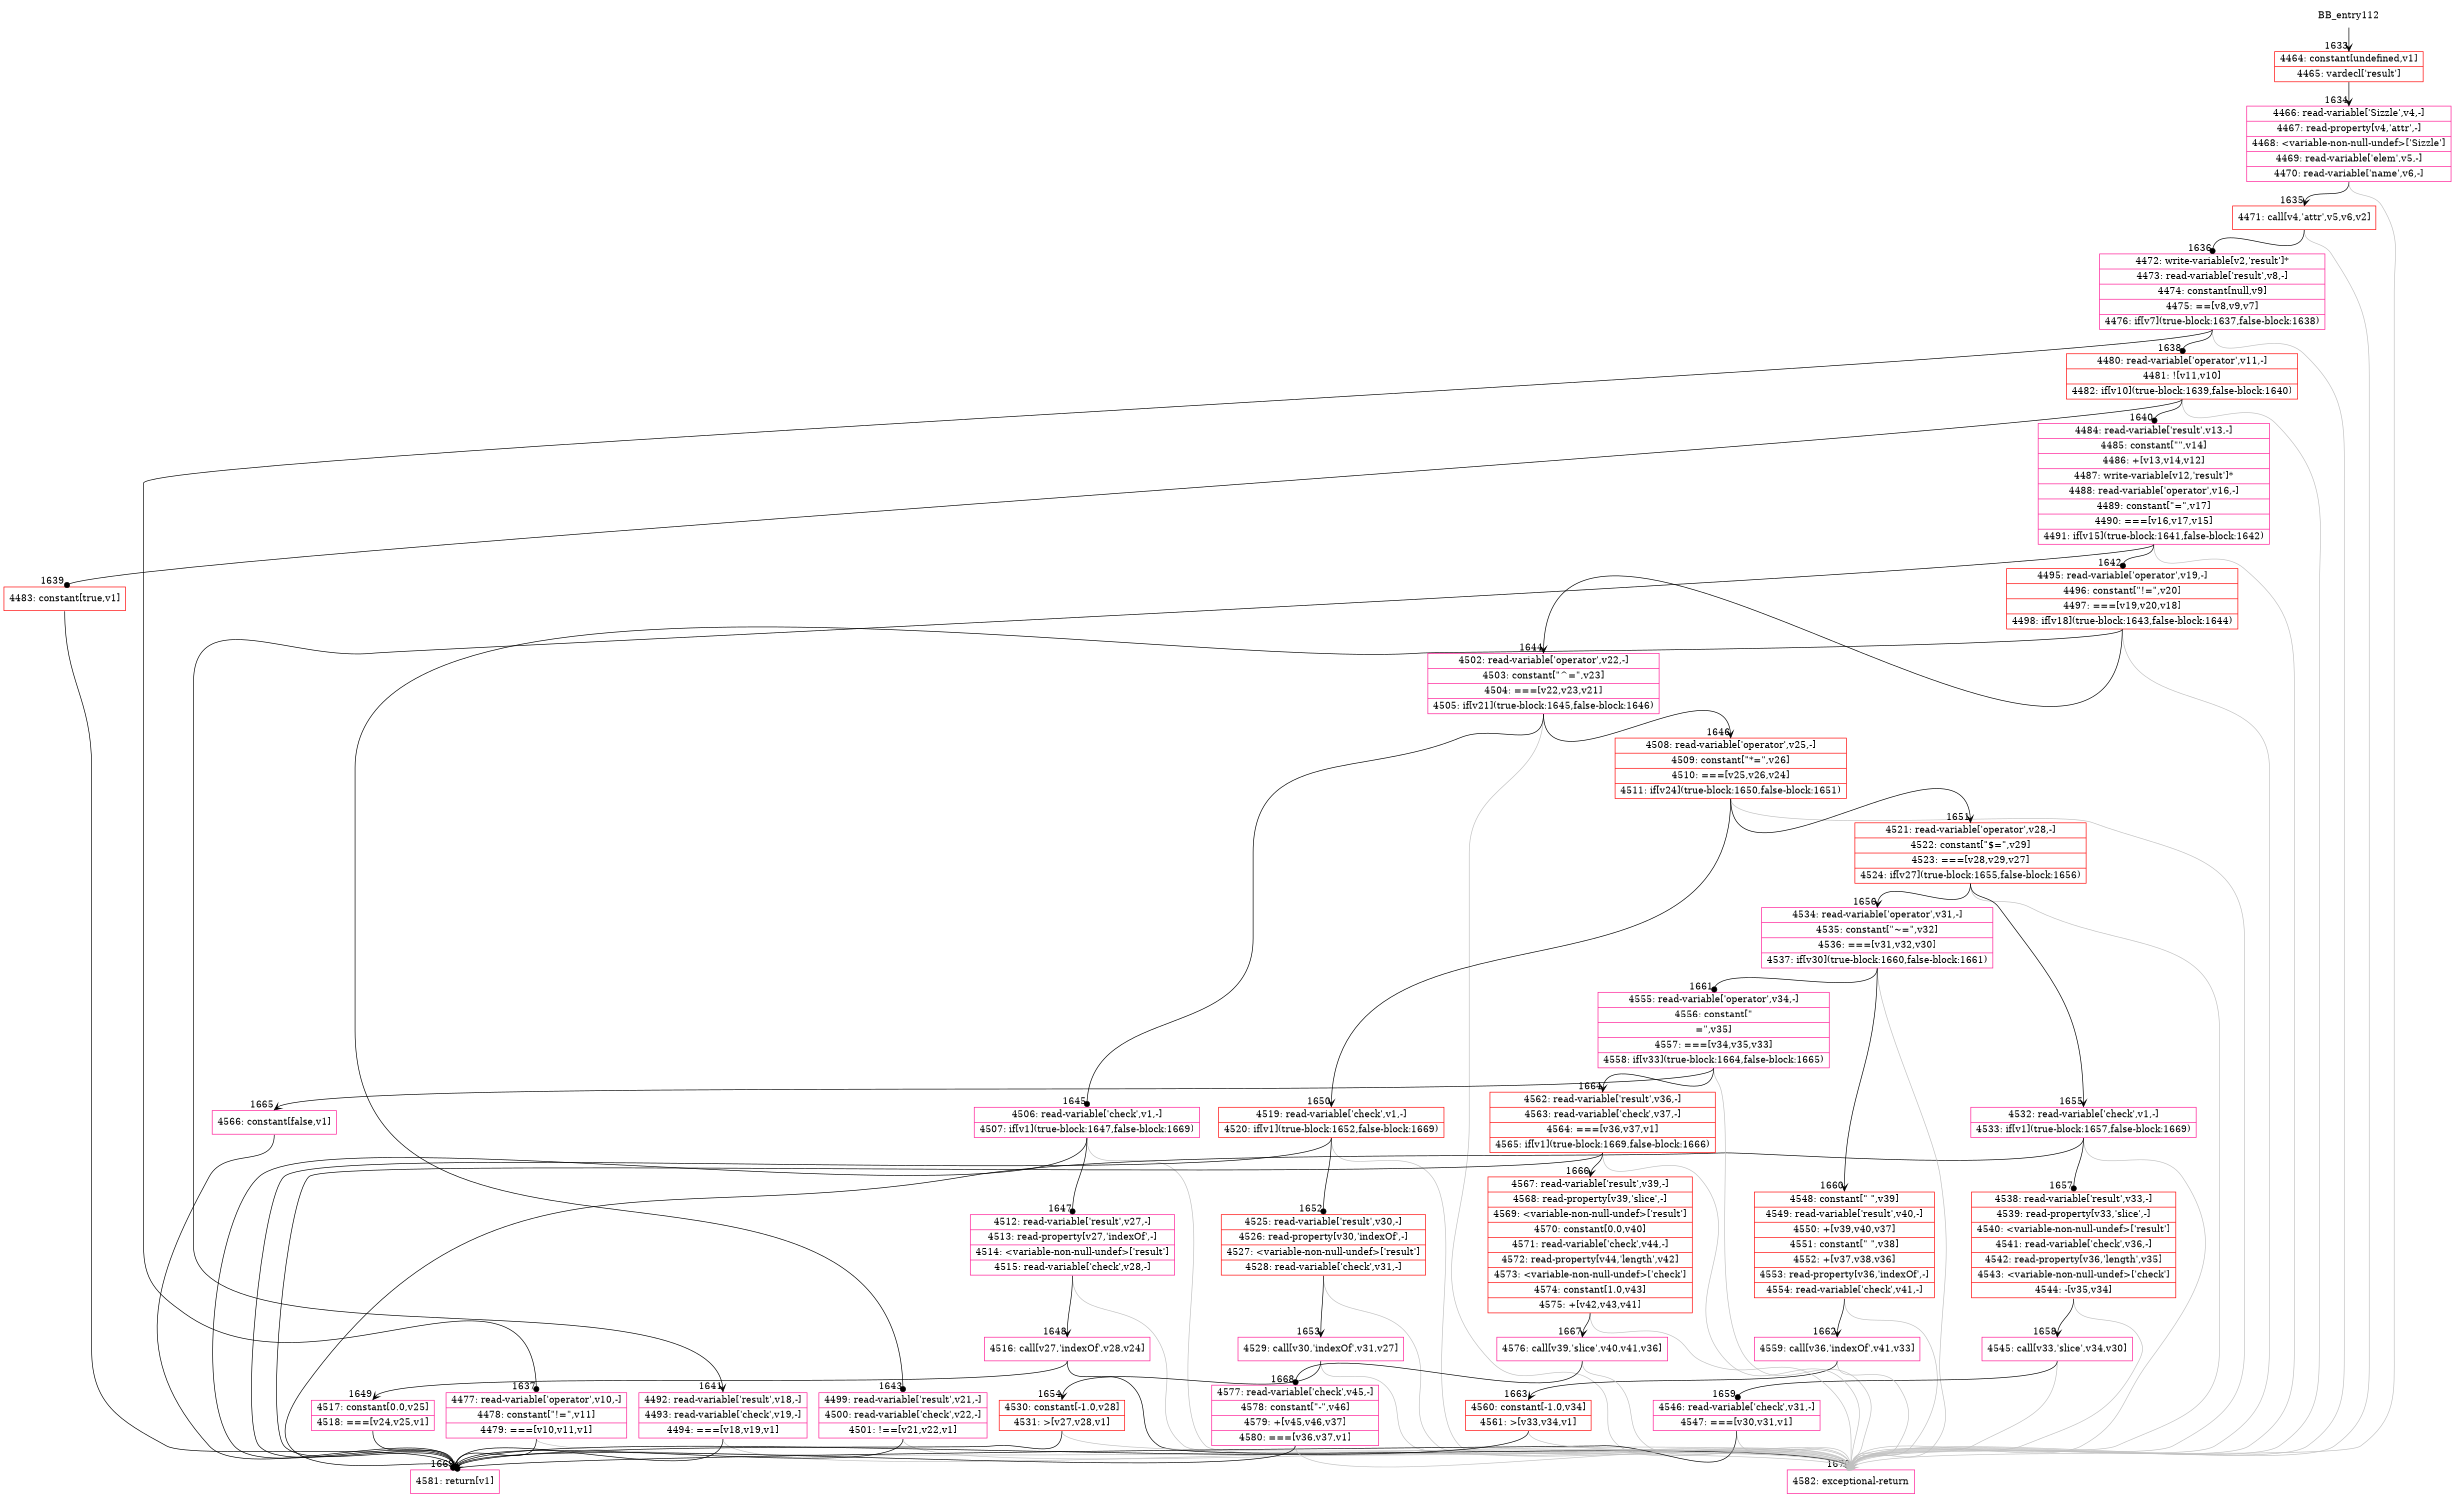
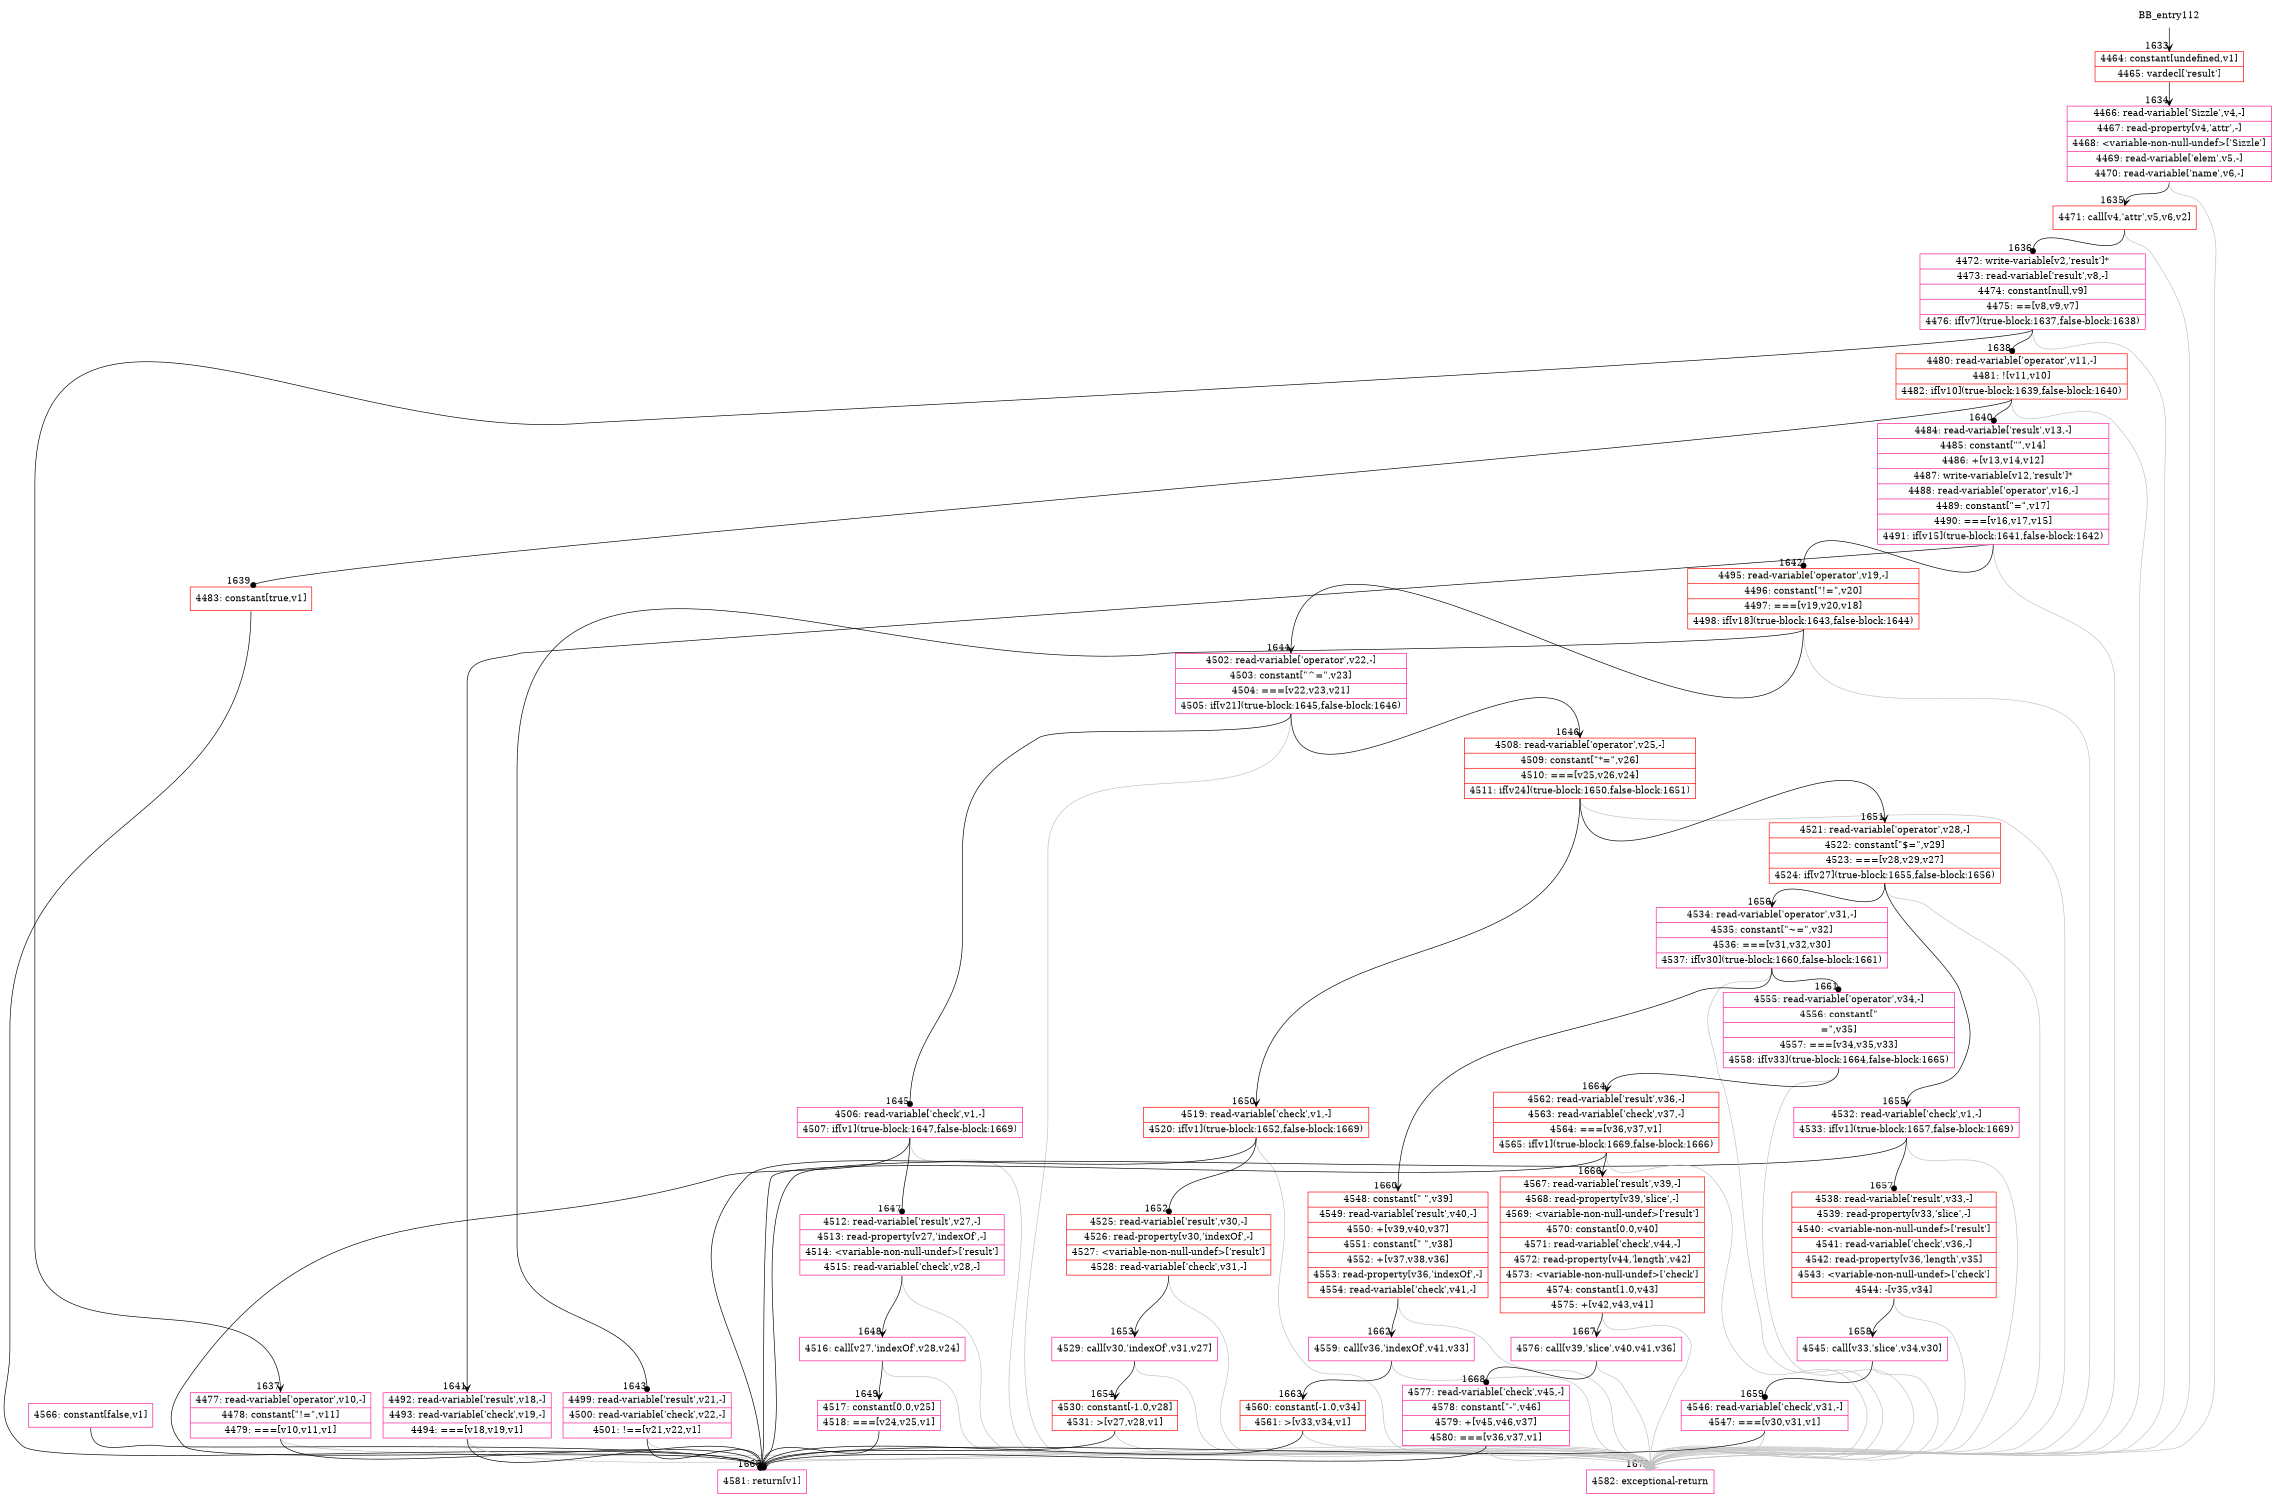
edge "4472: write-variable[v2,'result']*" -> "4477: read-variable['operator',v10,-]": arrowhead dot -> vee
edge "4555: read-variable['operator',v34,-]" -> "4566: constant[false,v1]": removed
edge "4532: read-variable['check',v1,-]" -> "4581: return[v1]": arrowhead dot -> vee
edge "4516: call[v27,'indexOf',v28,v24]" -> "4582: exceptional-return": color black -> gray
